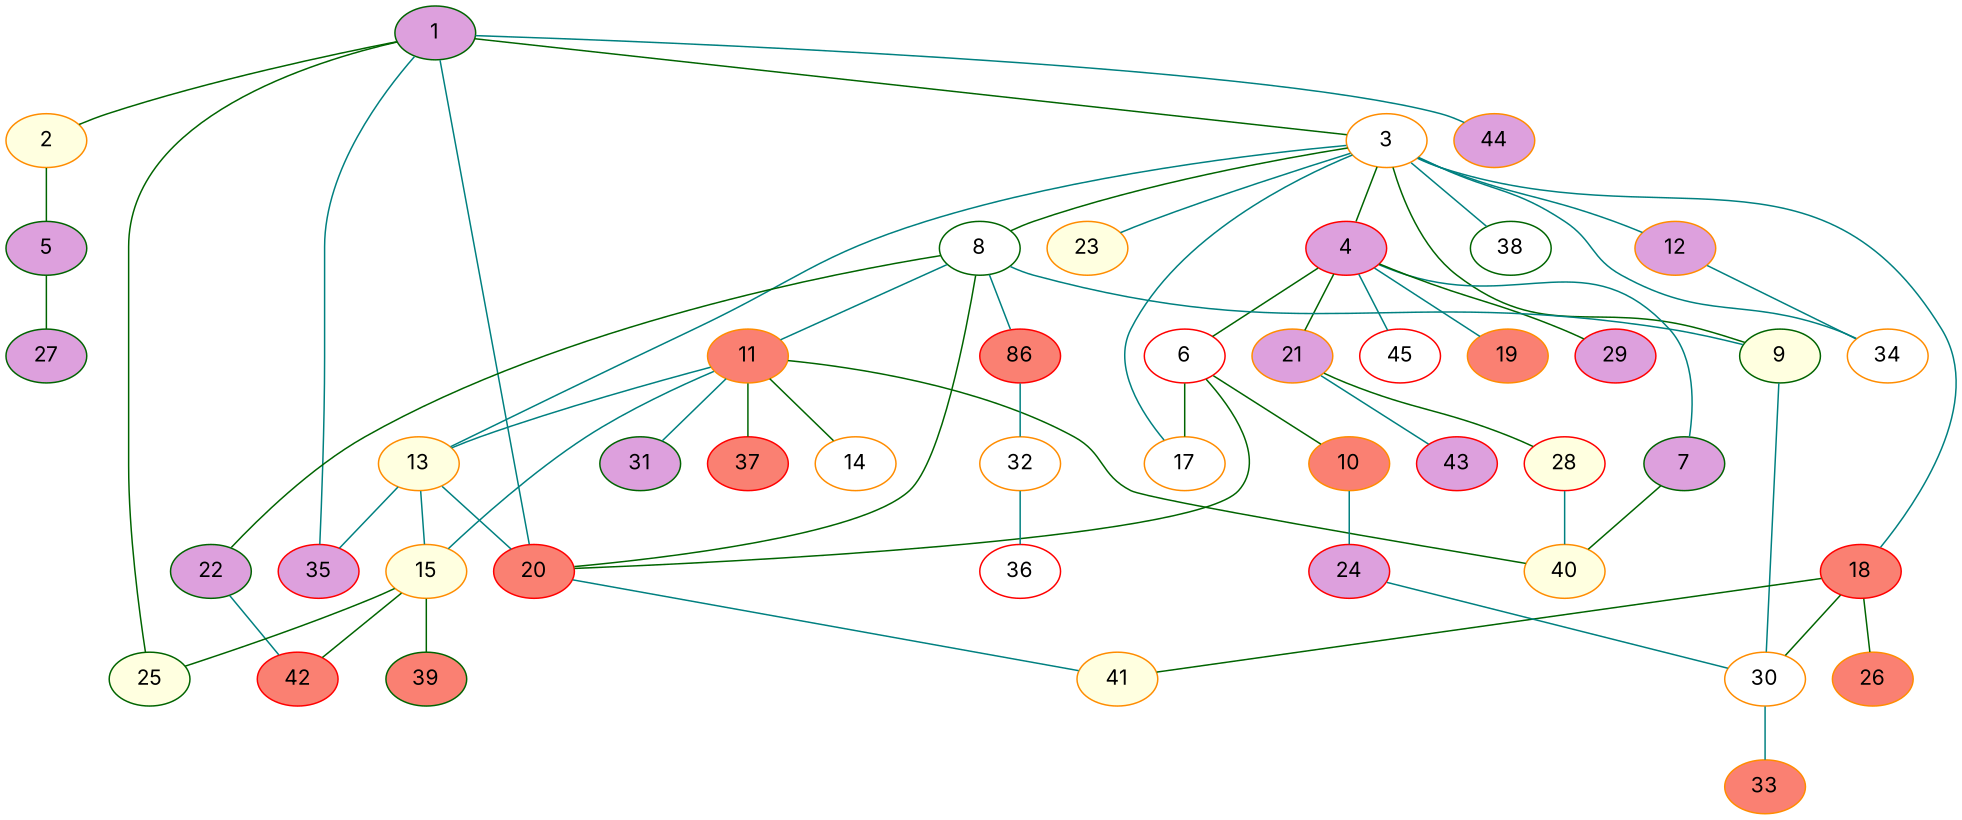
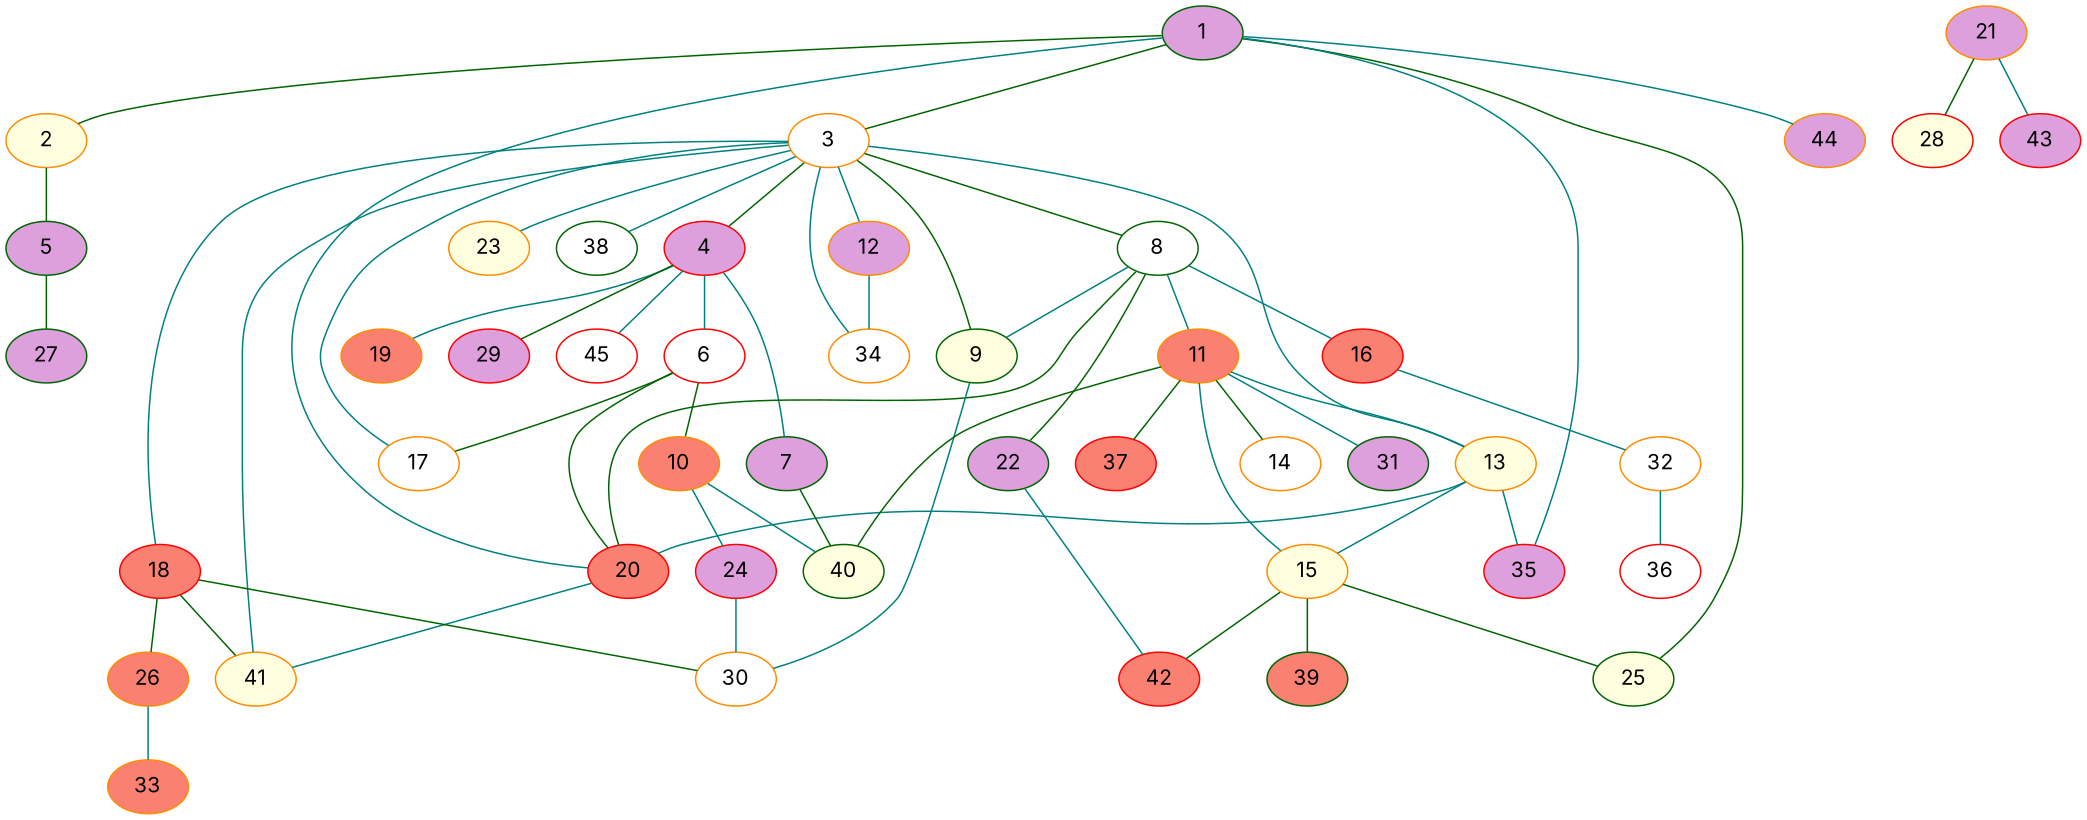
edge "3" -- "41": added
edge "4" -- "6": color darkgreen -> teal
edge "4" -- "21": removed
node "86": label "86" -> "16"
edge "28" -- "40": now "10" -- "40"
node "40": color darkorange -> darkgreen
edge "30" -- "33": now "26" -- "33"
